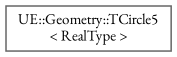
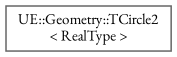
node "UE::Geometry::TCircle5 < RealType >": label "UE::Geometry::TCircle5 < RealType >" -> "UE::Geometry::TCircle2 < RealType >"
